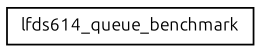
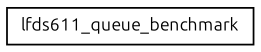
node "lfds614_queue_benchmark": label "lfds614_queue_benchmark" -> "lfds611_queue_benchmark"
